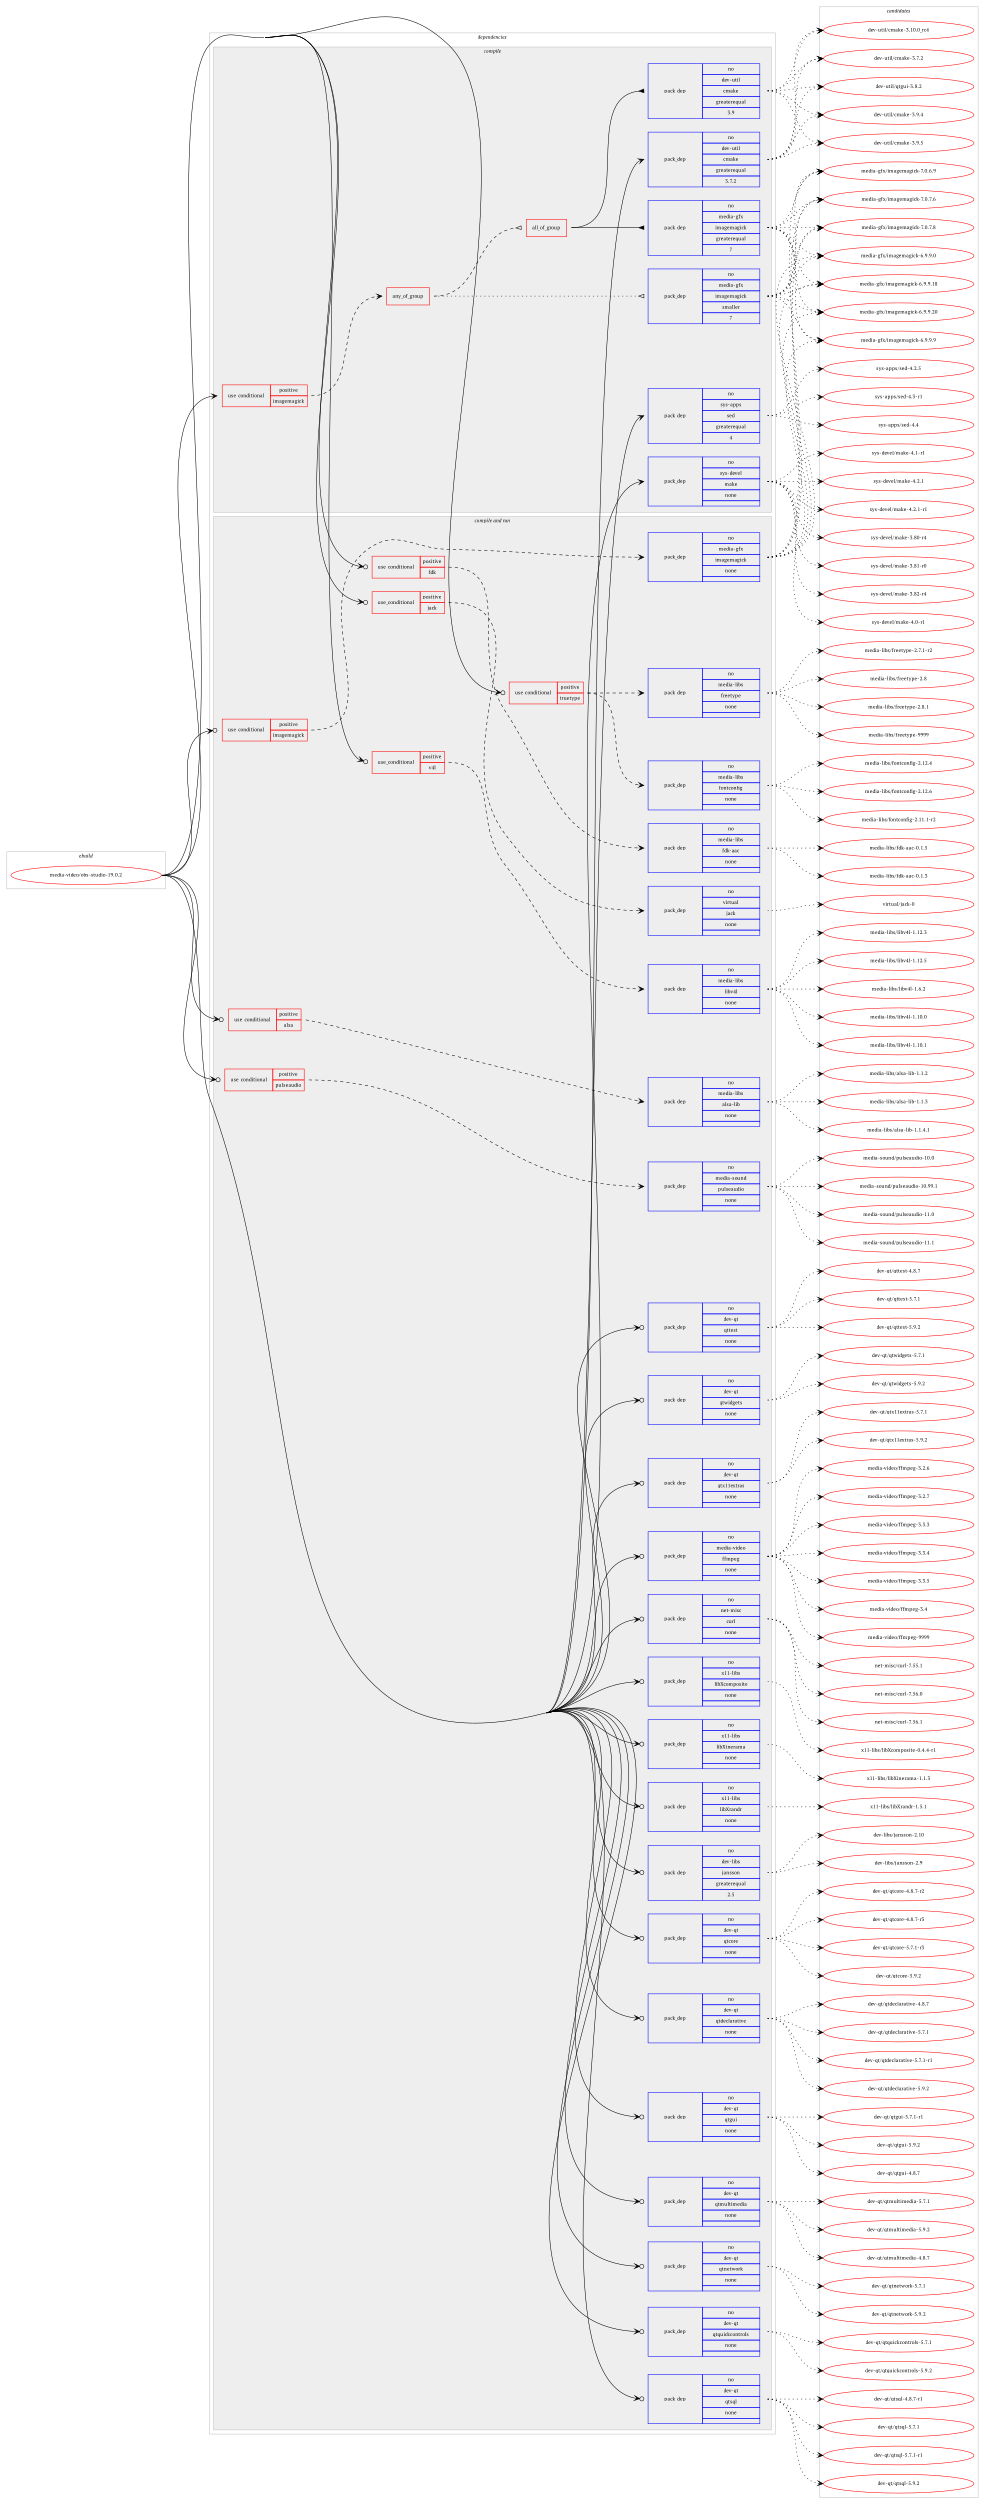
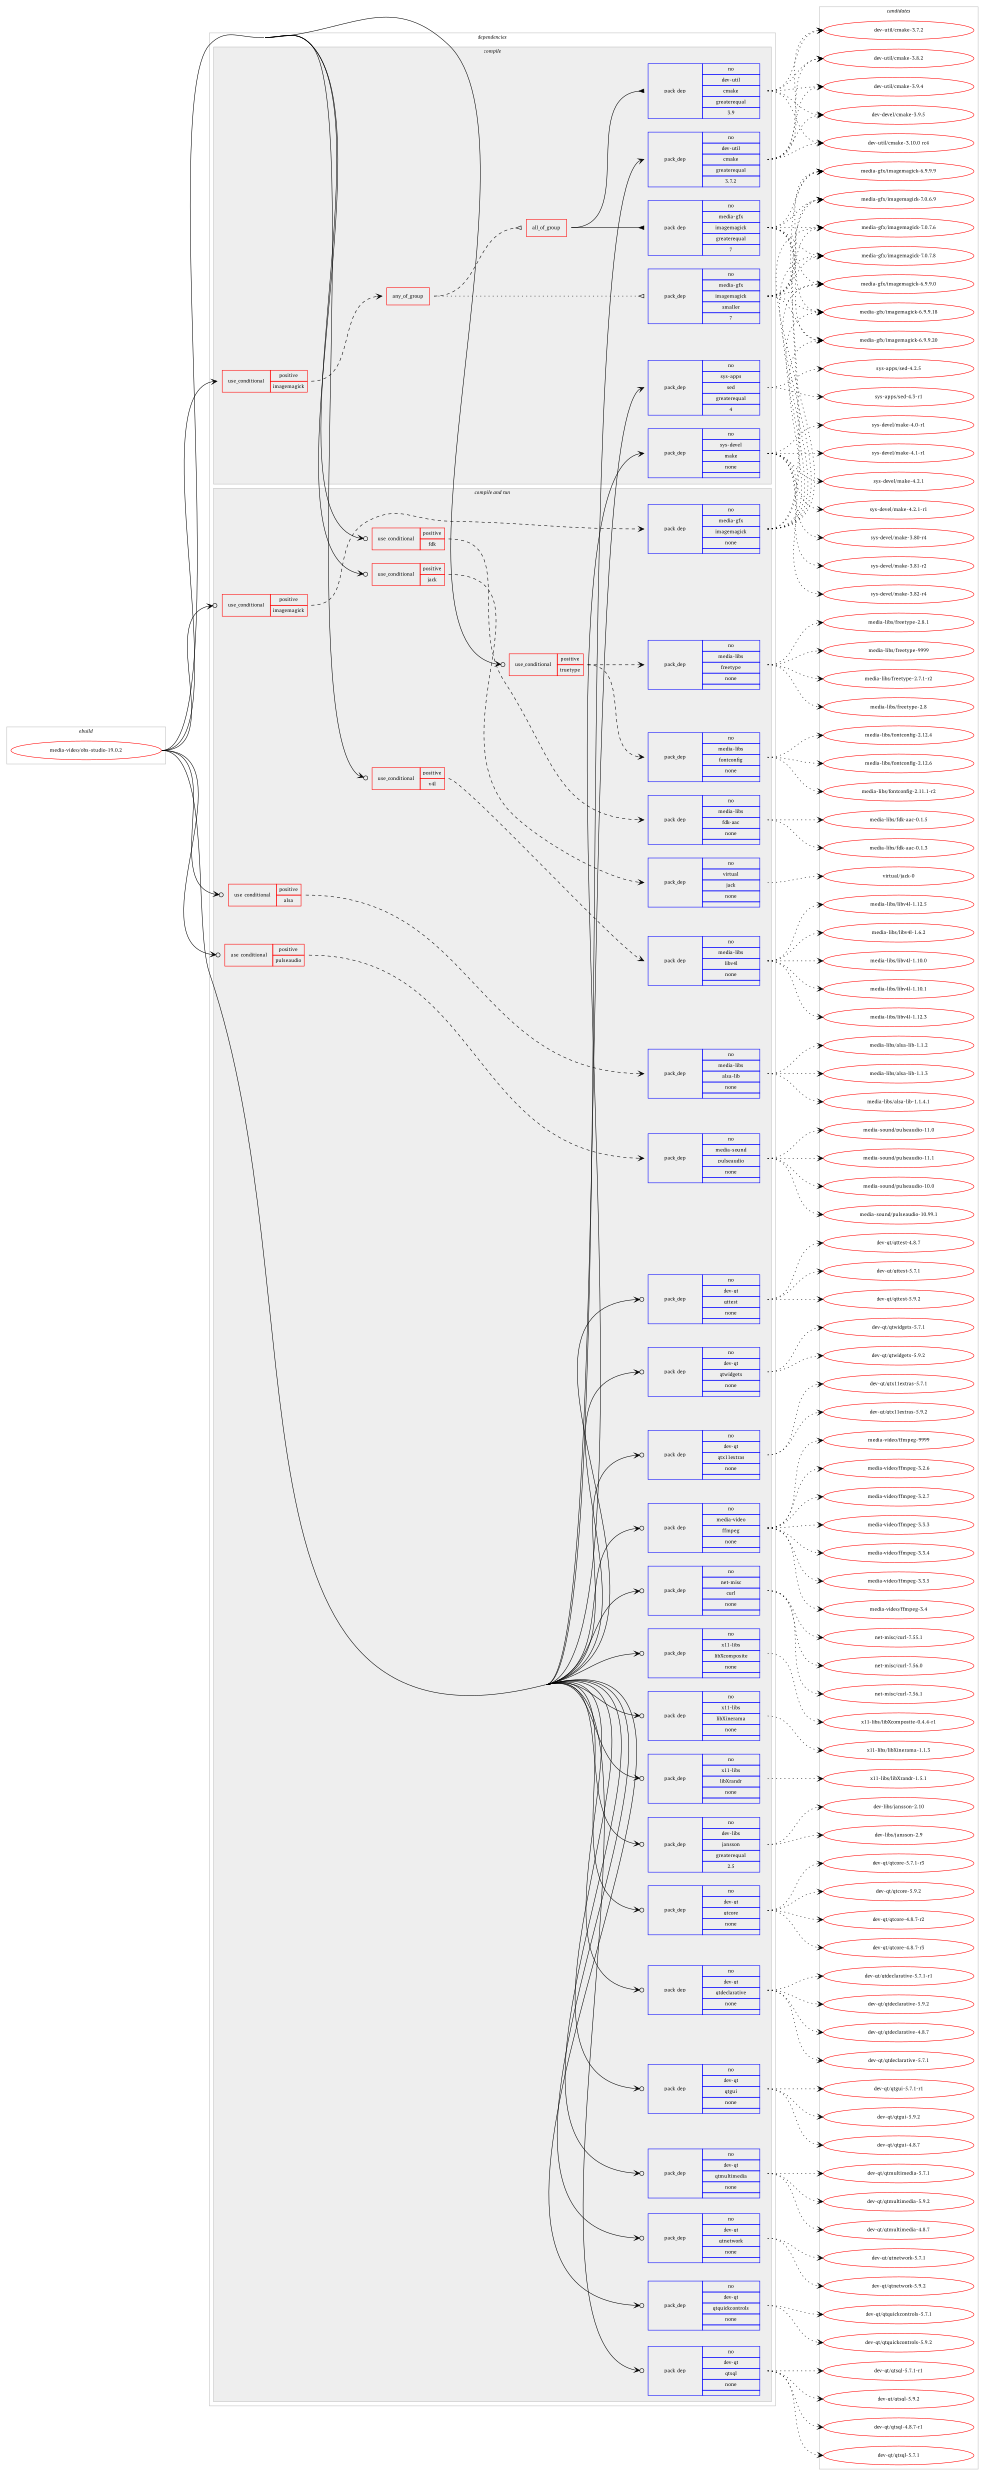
node "dev-util/qtgui-3.8.2": label "dev-util/qtgui-3.8.2" -> "dev-util/cmake-3.8.2"
node "dev-util/cmake-3.9.5": label "dev-util/cmake-3.9.5" -> "dev-devel/cmake-3.9.5"
node "sys-apps/sed-4.4": removed
node "sys-devel/make-3.81-r0": label "sys-devel/make-3.81-r0" -> "sys-devel/make-3.81-r2"
